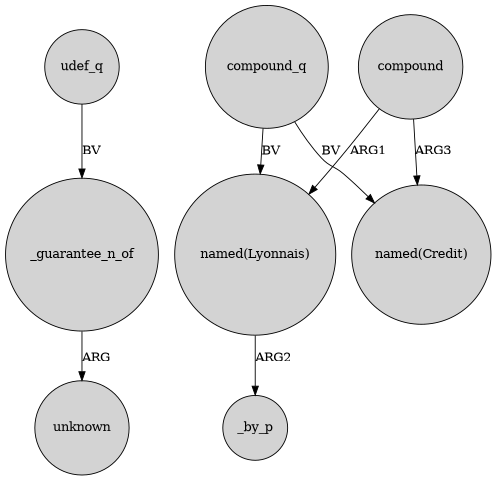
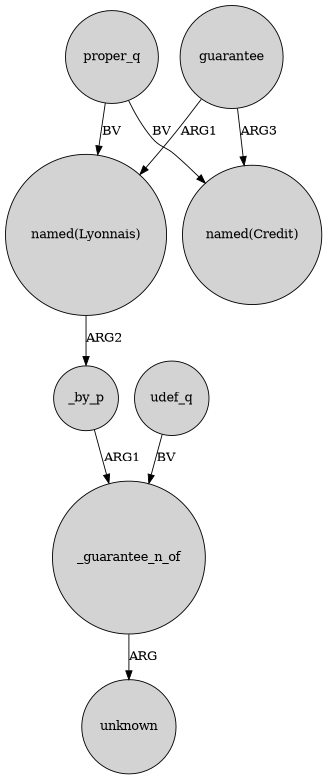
node "compound_q": label "compound_q" -> "proper_q"
node "compound": label "compound" -> "guarantee"
edge "_by_p" -> "_guarantee_n_of": added, label "ARG1"
